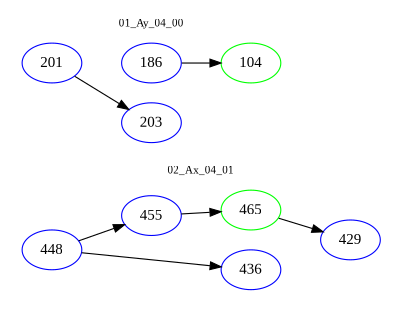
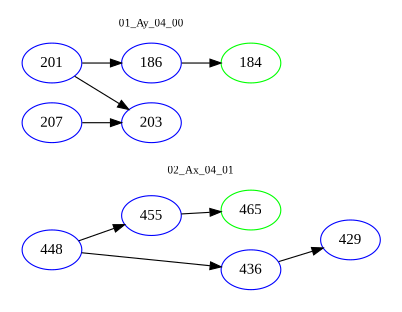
edge "201" -> "186": added
node "104": label "104" -> "184"
node "207": added
edge "465" -> "429": now "436" -> "429"
